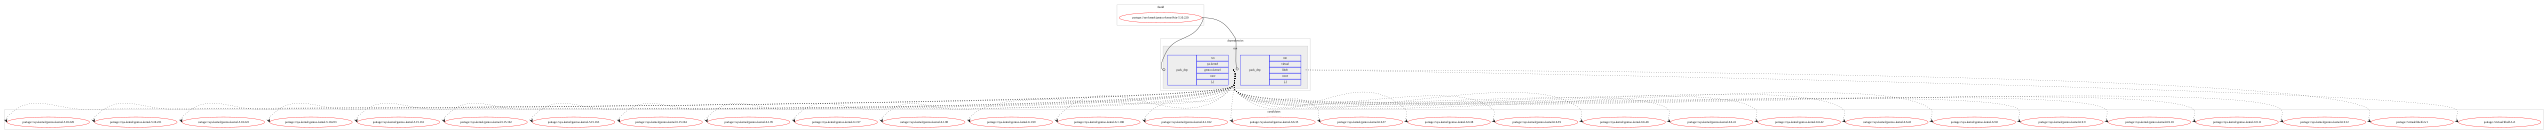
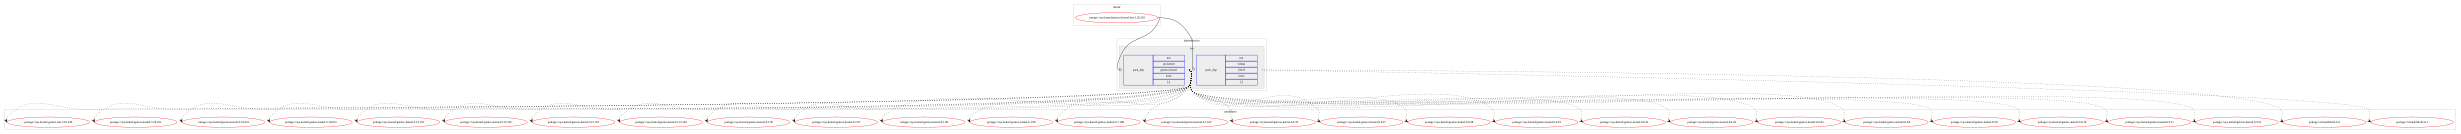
node "portage://sys-kernel/gentoo-kernel-5.10.220": label "portage://sys-kernel/gentoo-kernel-5.10.220" -> "portage://sys-kernel/gentoo-run-5.10.220"
node "portage://sys-kernel/gentoo-kernel-6.6.40": removed
